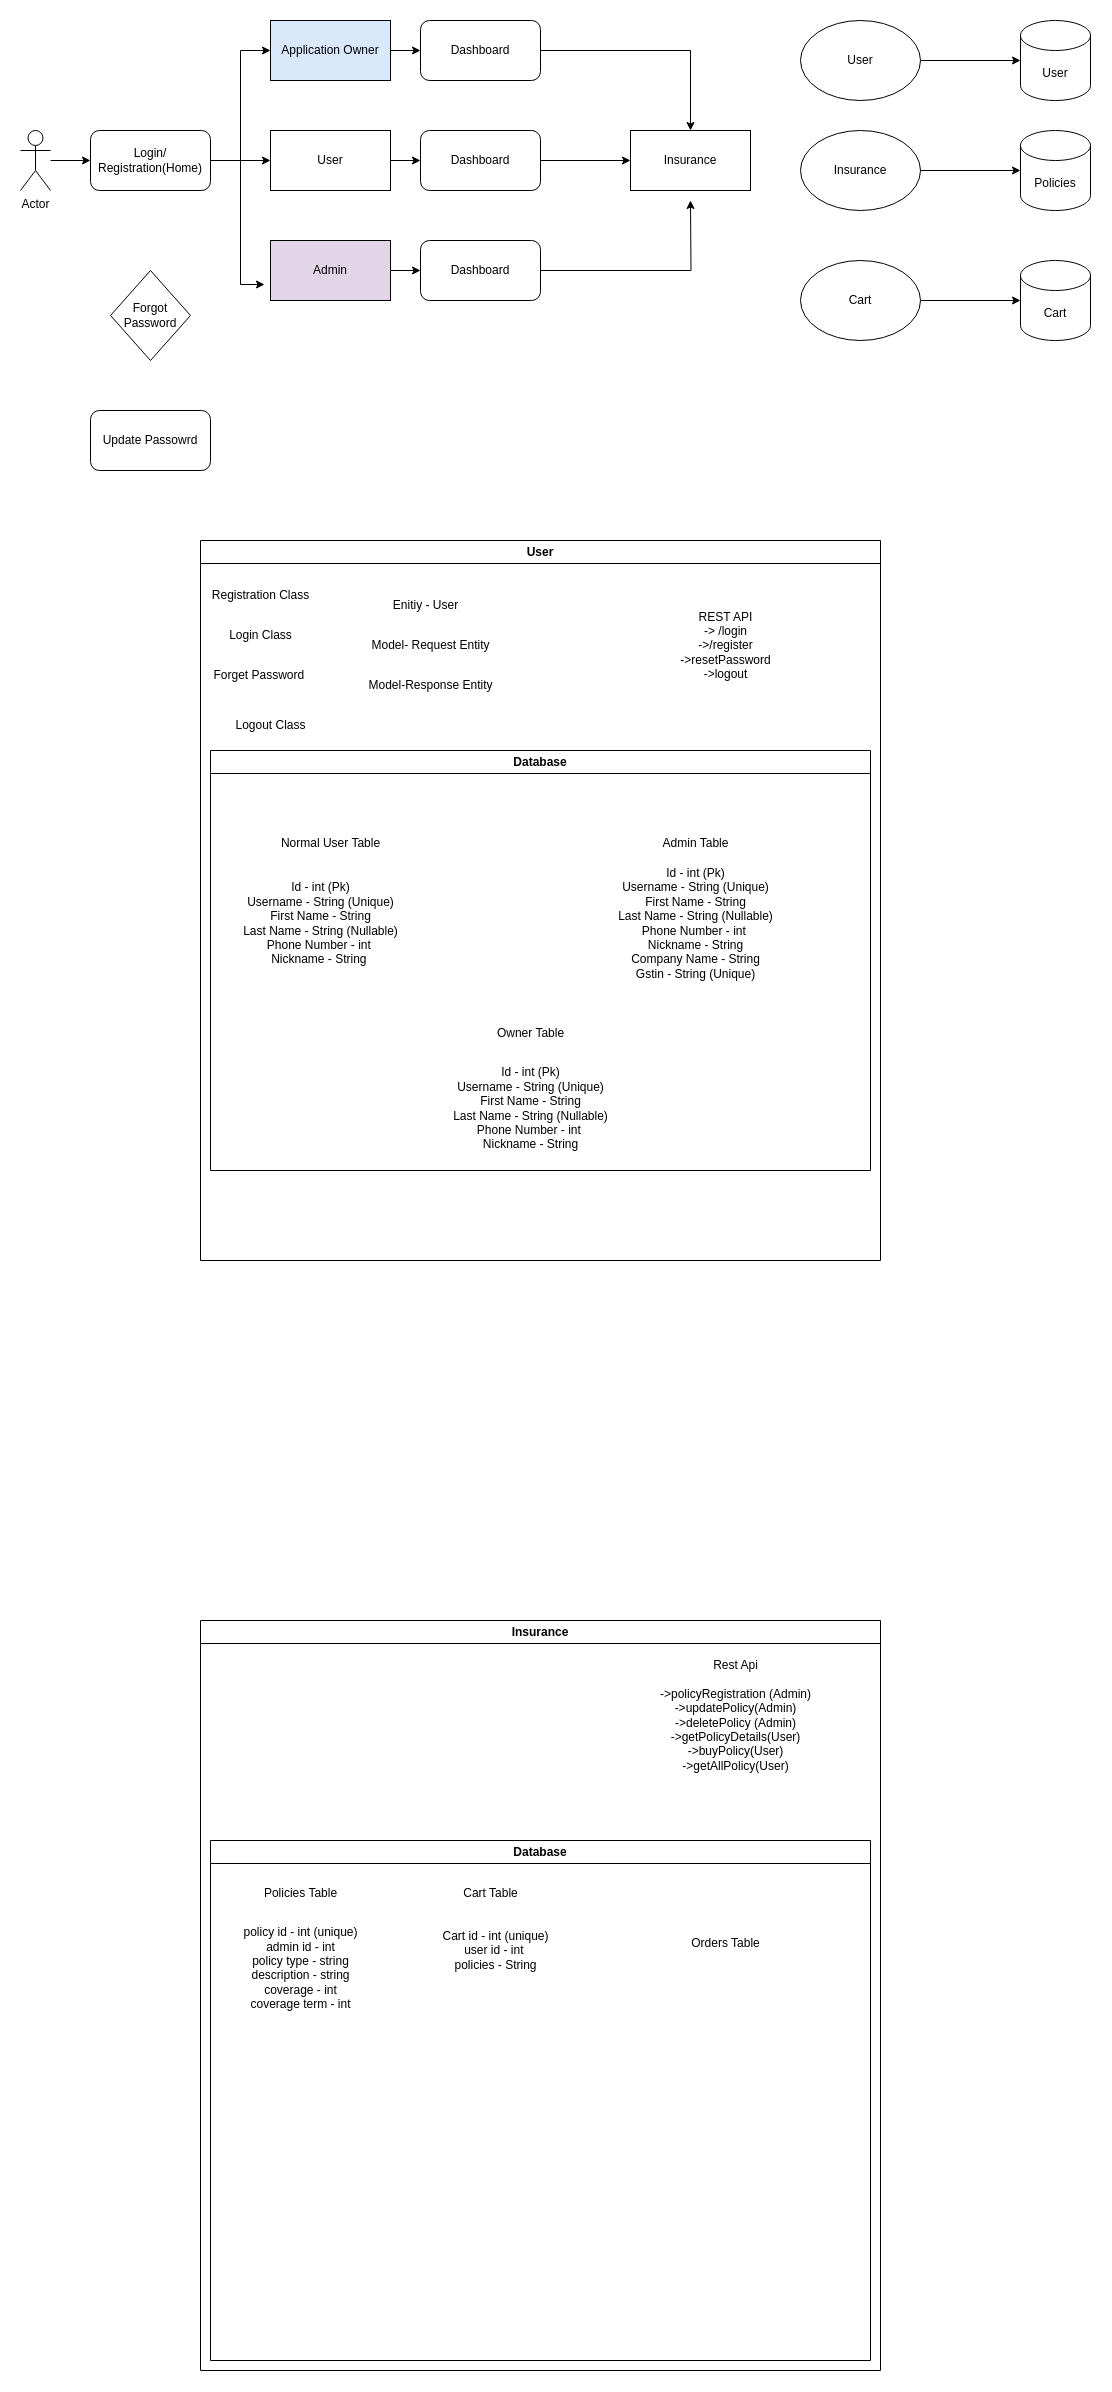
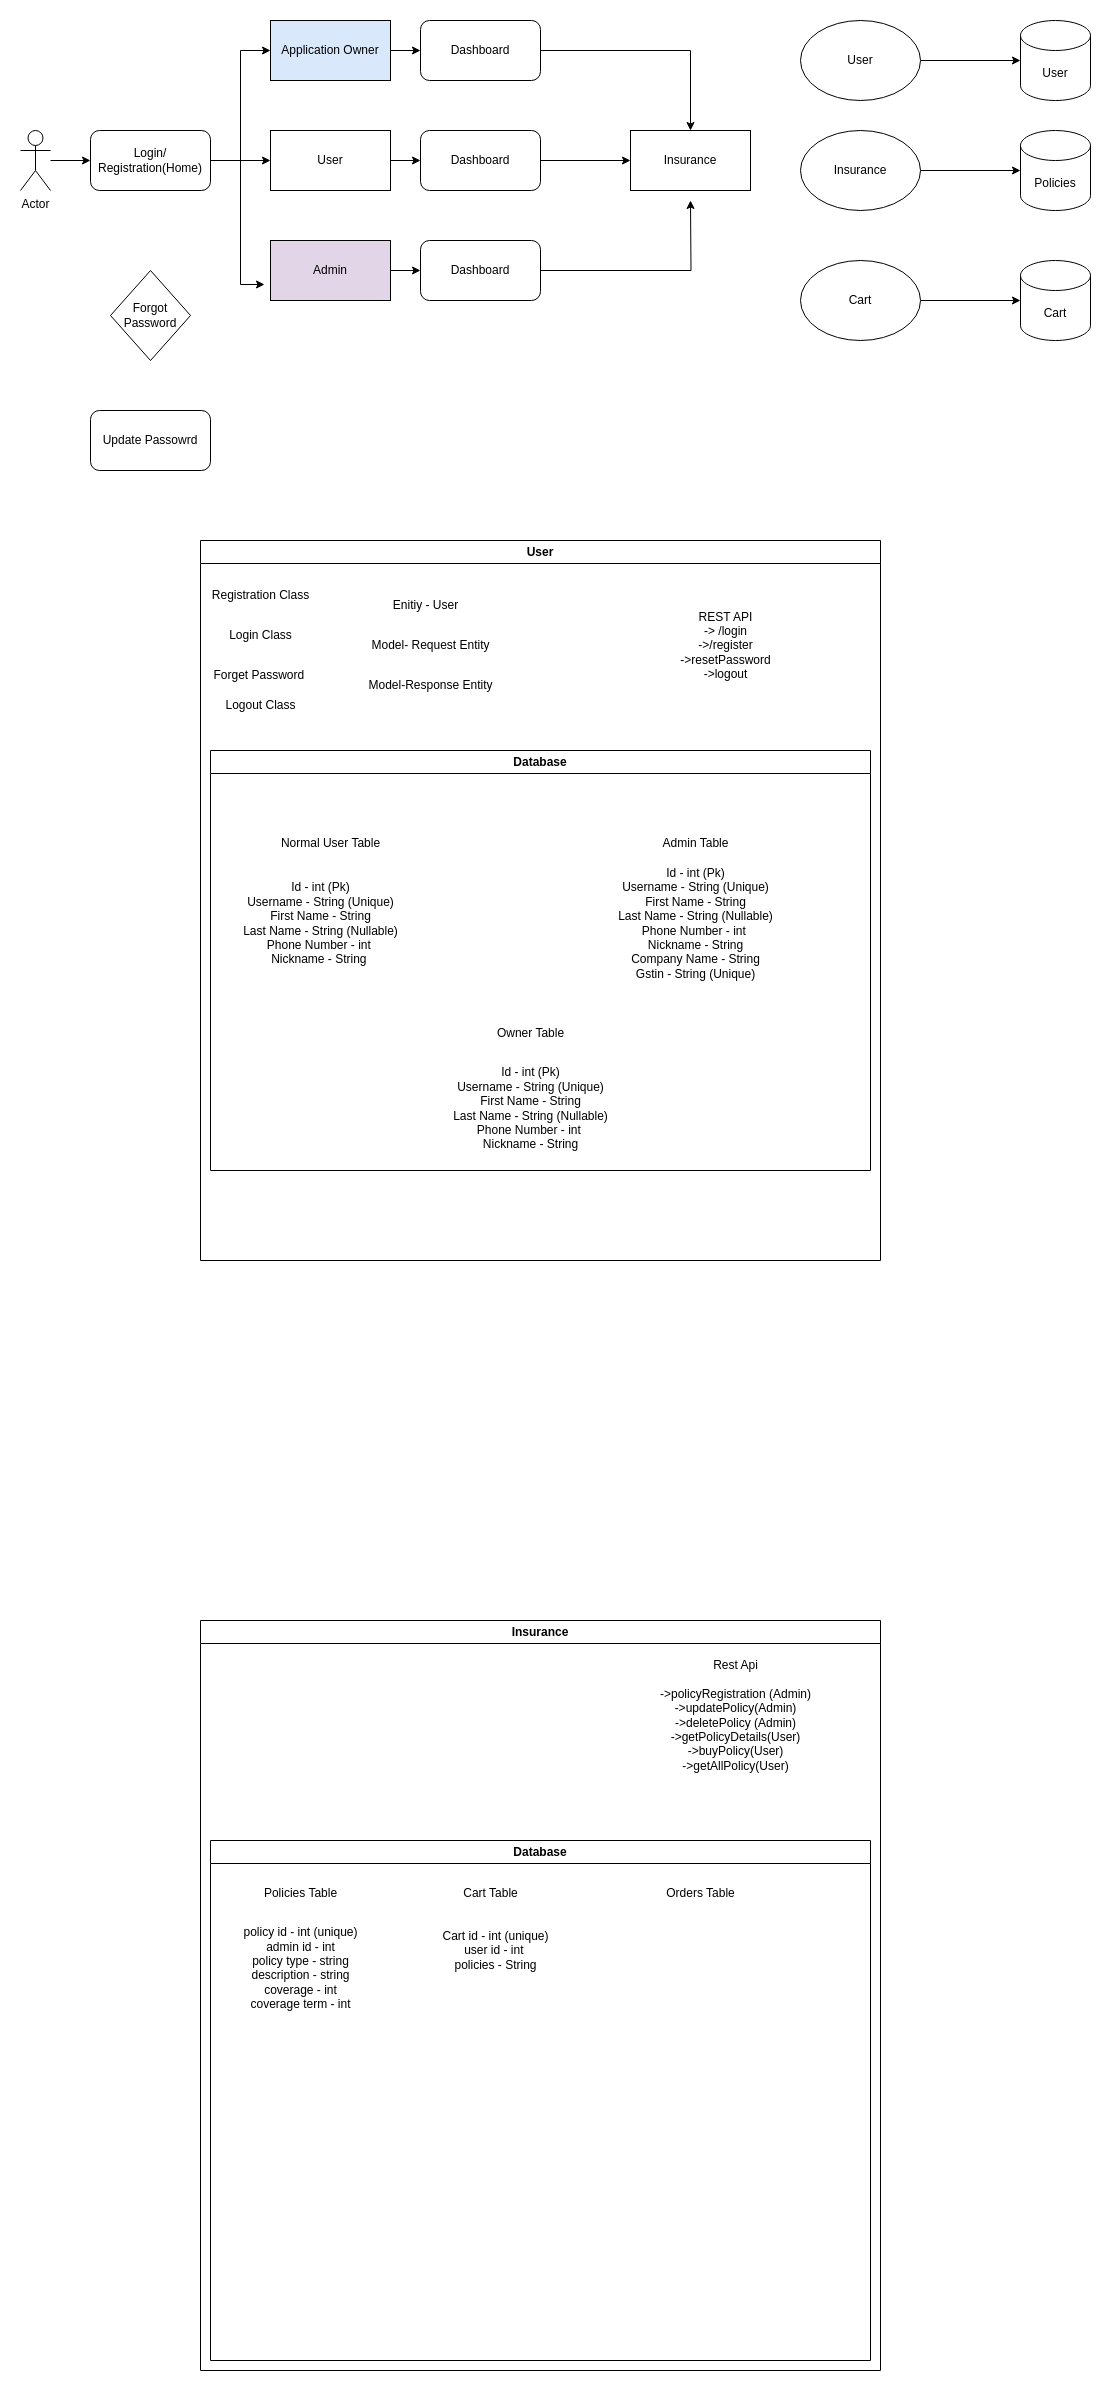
node "Logout Class": moved (271, 726) -> (261, 706)
node "Orders Table": moved (726, 1944) -> (701, 1894)
